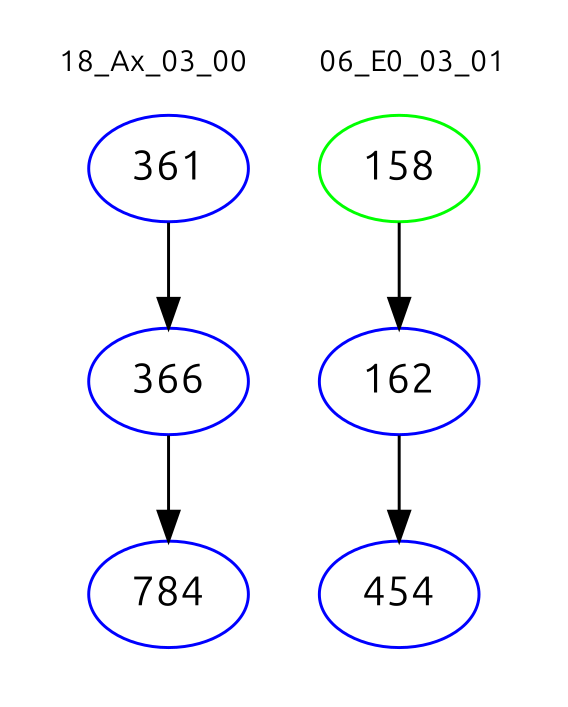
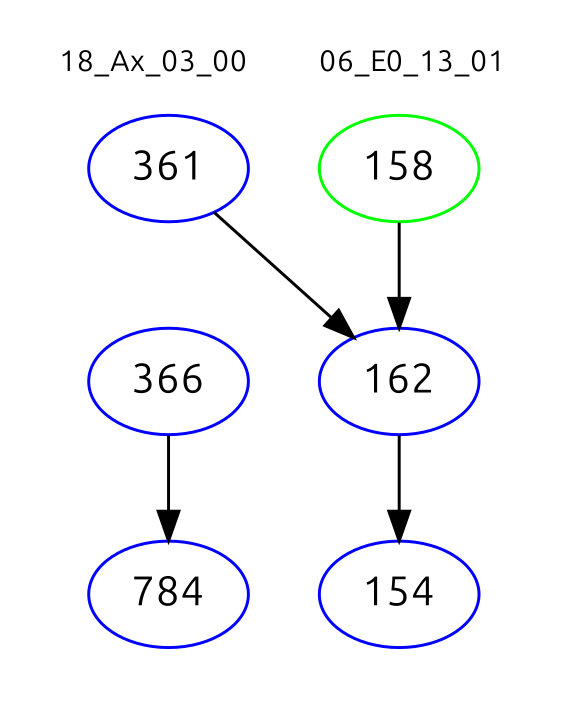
cluster "06_E0_03_01": label "06_E0_03_01" -> "06_E0_13_01"
edge "361" -> "366": now "361" -> "162"
node "454": label "454" -> "154"
